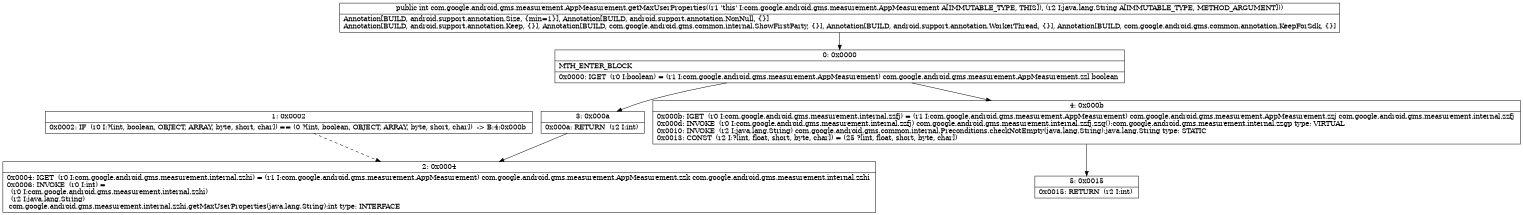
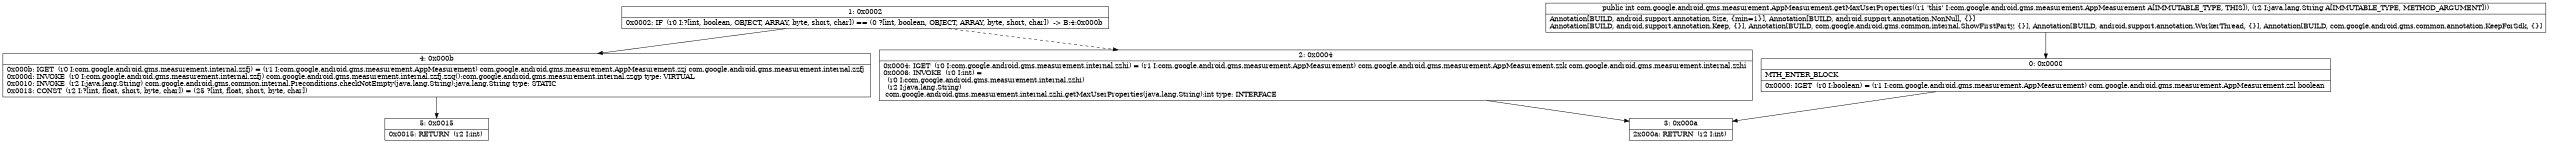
edge "0: 0x0000" -> "4: 0x000b": now "1: 0x0002" -> "4: 0x000b"
node "3: 0x000a": text "0x000a: RETURN  (r2 I:int)" -> "2x000a: RETURN  (r2 I:int)"
edge "3: 0x000a" -> "2: 0x0004": reversed
